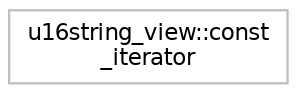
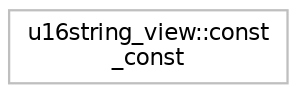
node "u16string_view::const _iterator": label "u16string_view::const _iterator" -> "u16string_view::const _const"
